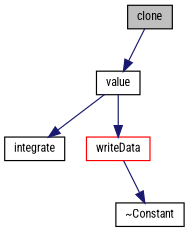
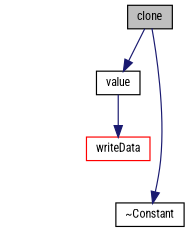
node "integrate": removed
edge "writeData" -> "~Constant": now "clone" -> "~Constant"
